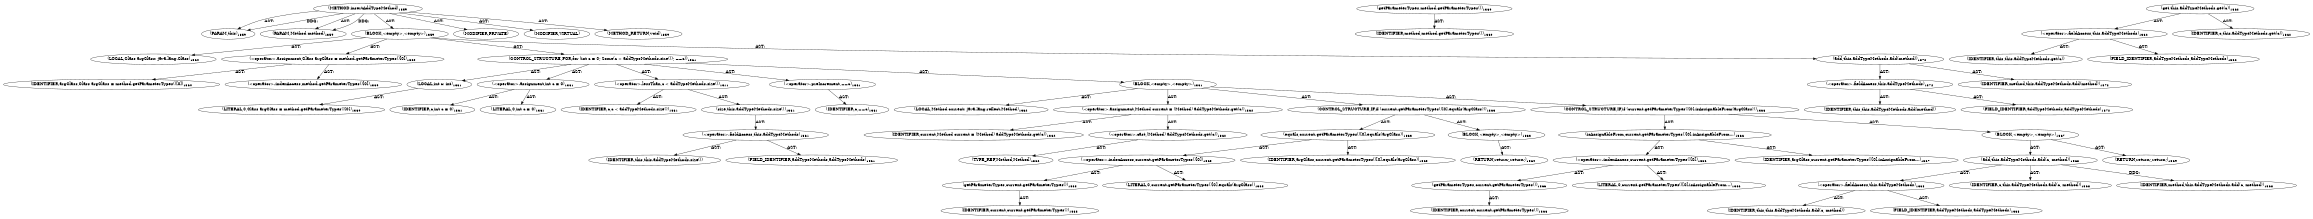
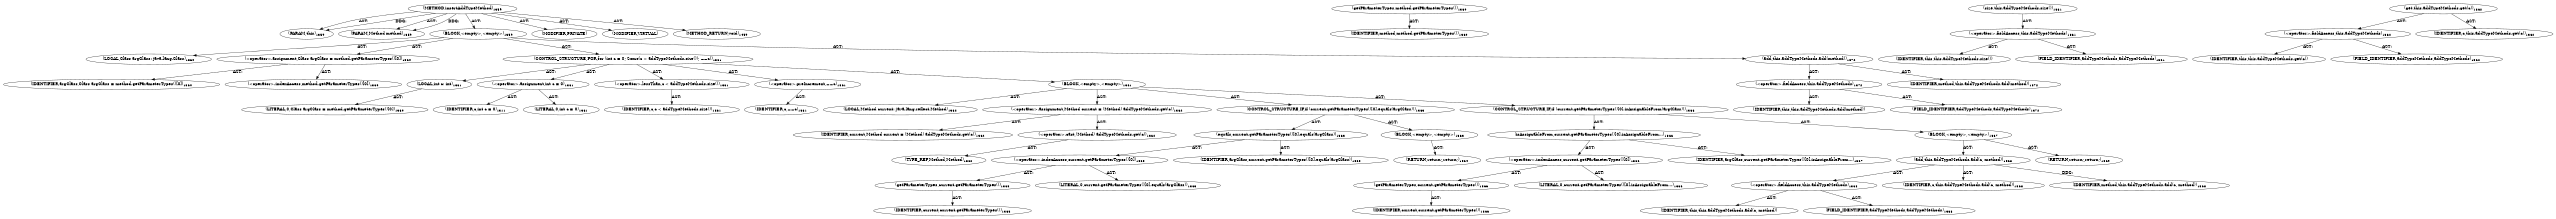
node "(METHOD_RETURN,void)": text "1359" -> "1459"
node "(<operator>.lessThan,c < addTypeMethods.size())": text "1311" -> "1361"
edge "(<operator>.lessThan,c < addTypeMethods.size())" -> "(size,this.addTypeMethods.size())": removed, label "AST:"
node "(IDENTIFIER,c,int c = 0)": text "1361" -> "1311"
